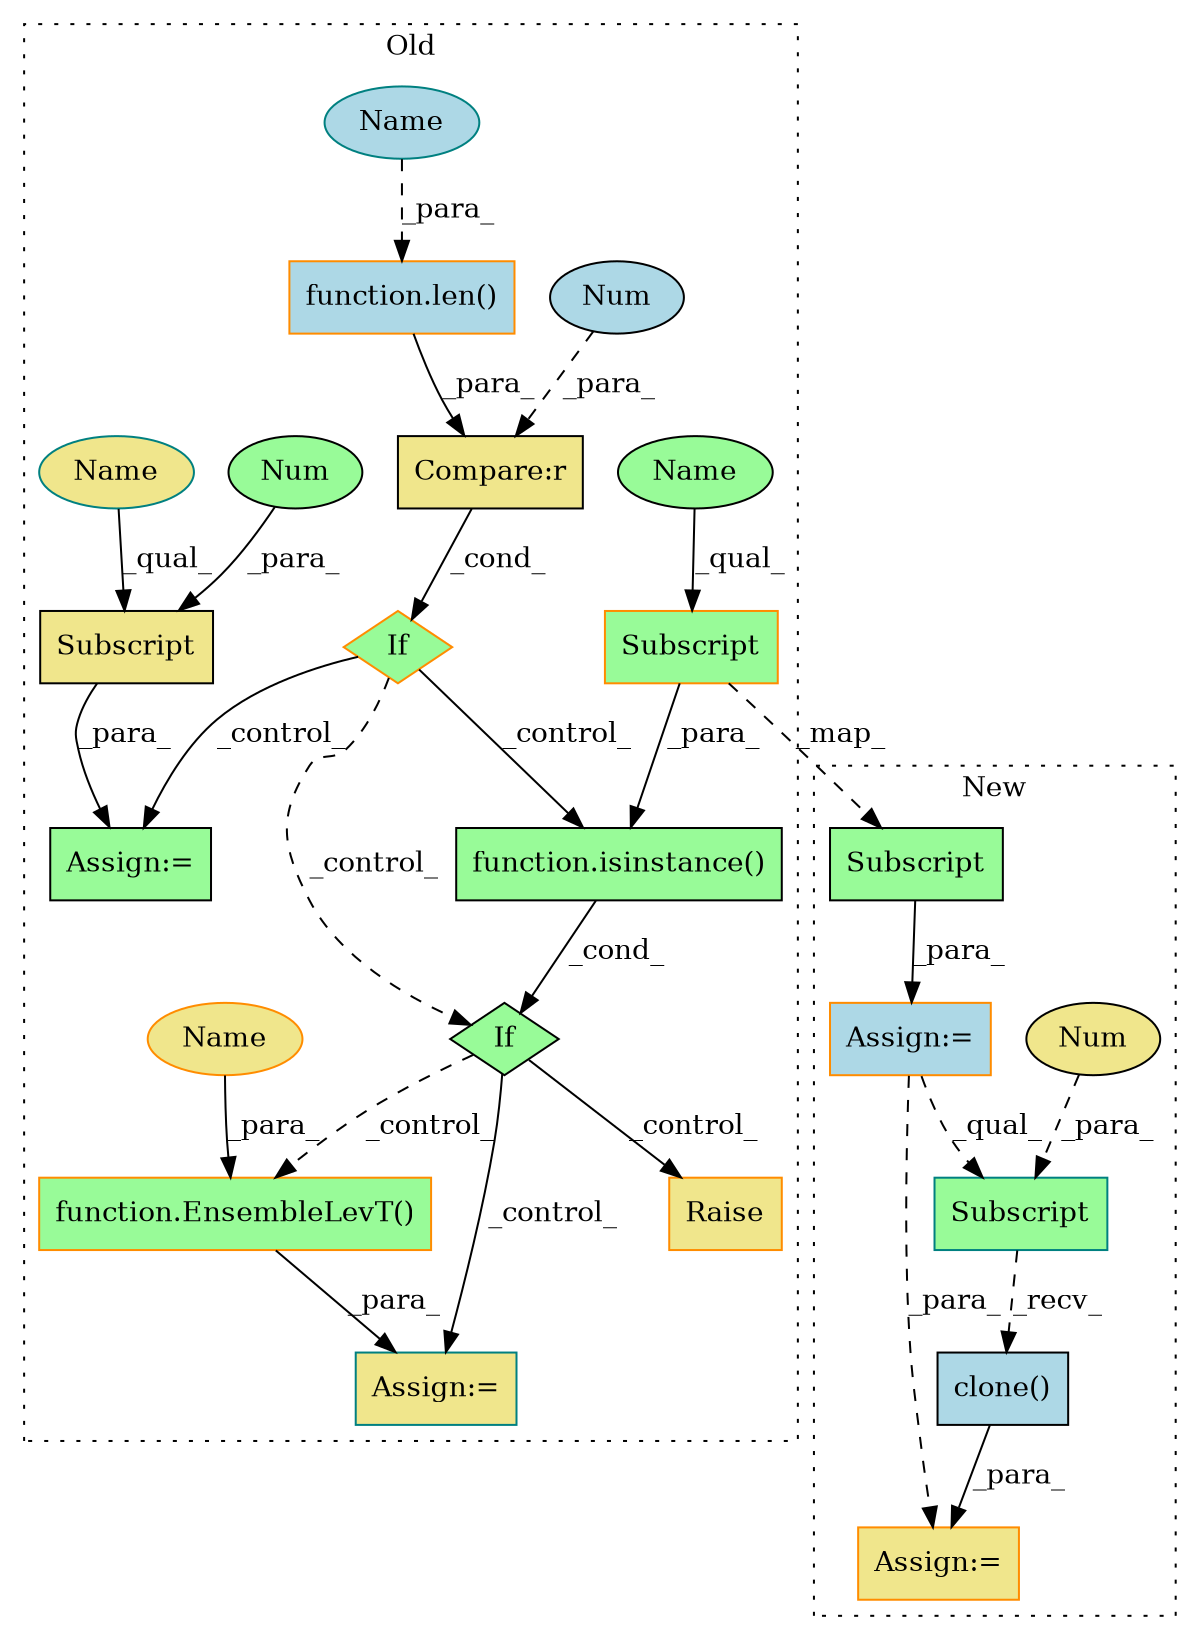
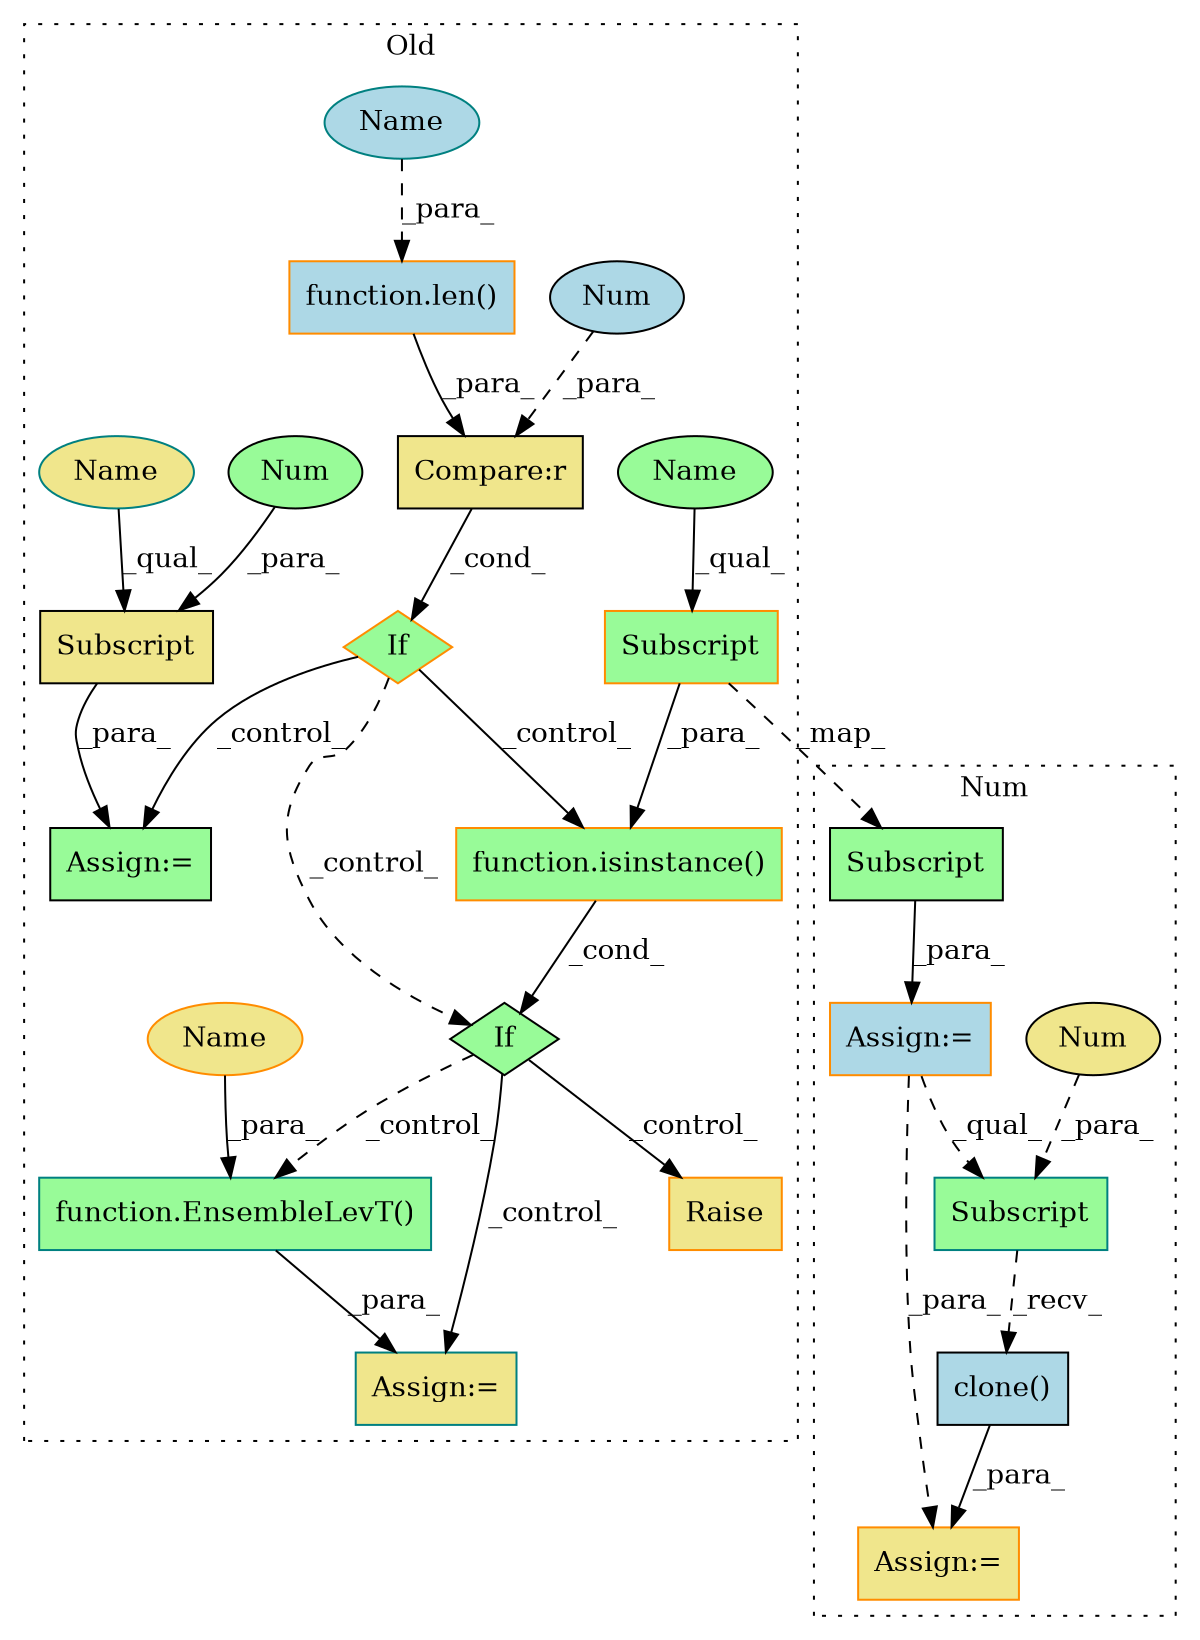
cluster "New": label "New" -> "Num"
node "function.isinstance()": color black -> darkorange
node "function.EnsembleLevT()": color darkorange -> teal
